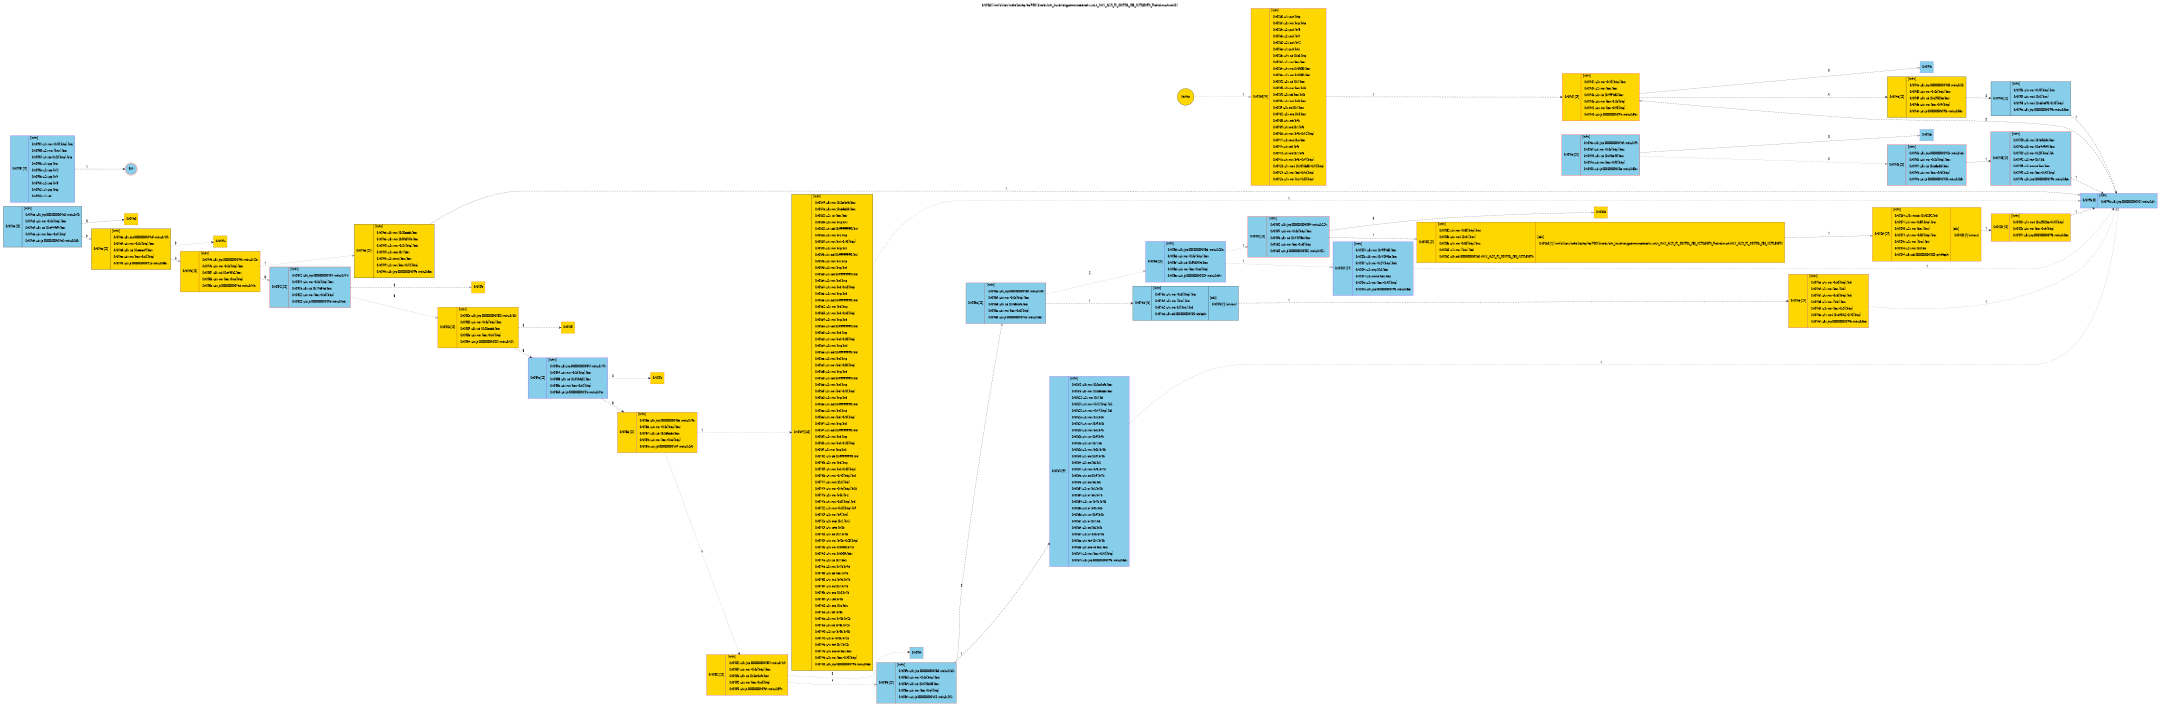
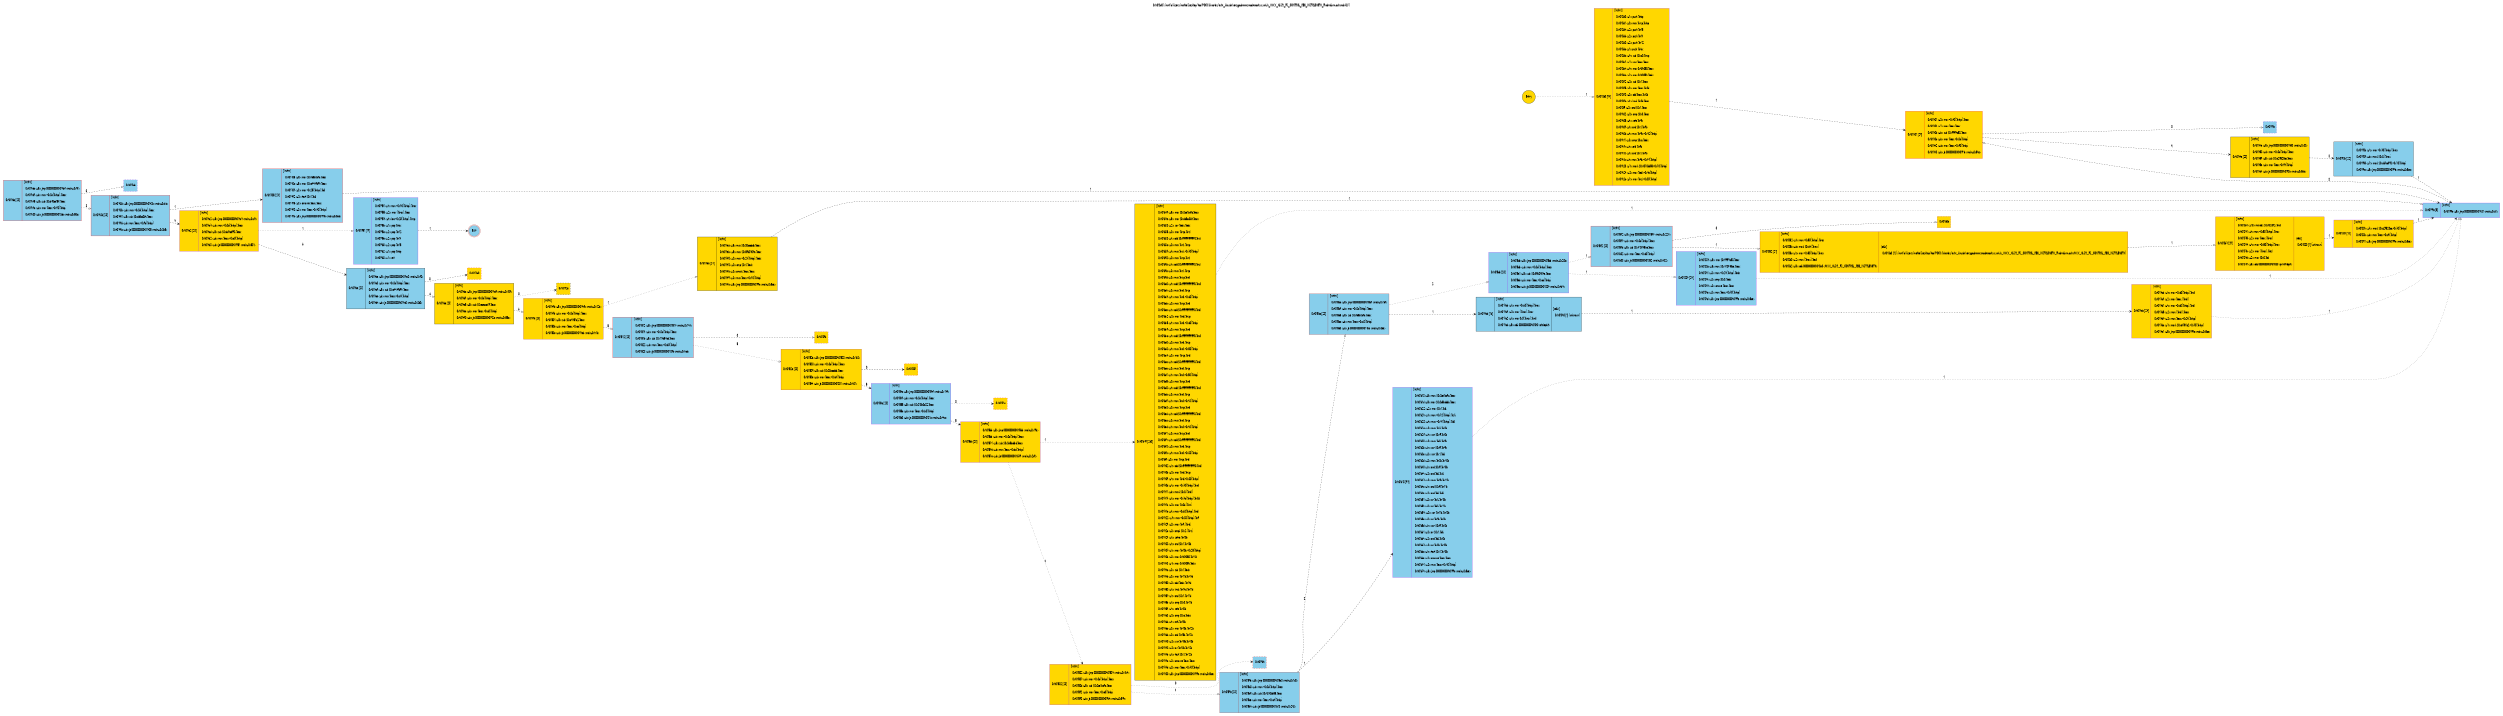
node "Desktop": label "Desktop" -> "Entry"
node "0x4014a2 [28]": added
